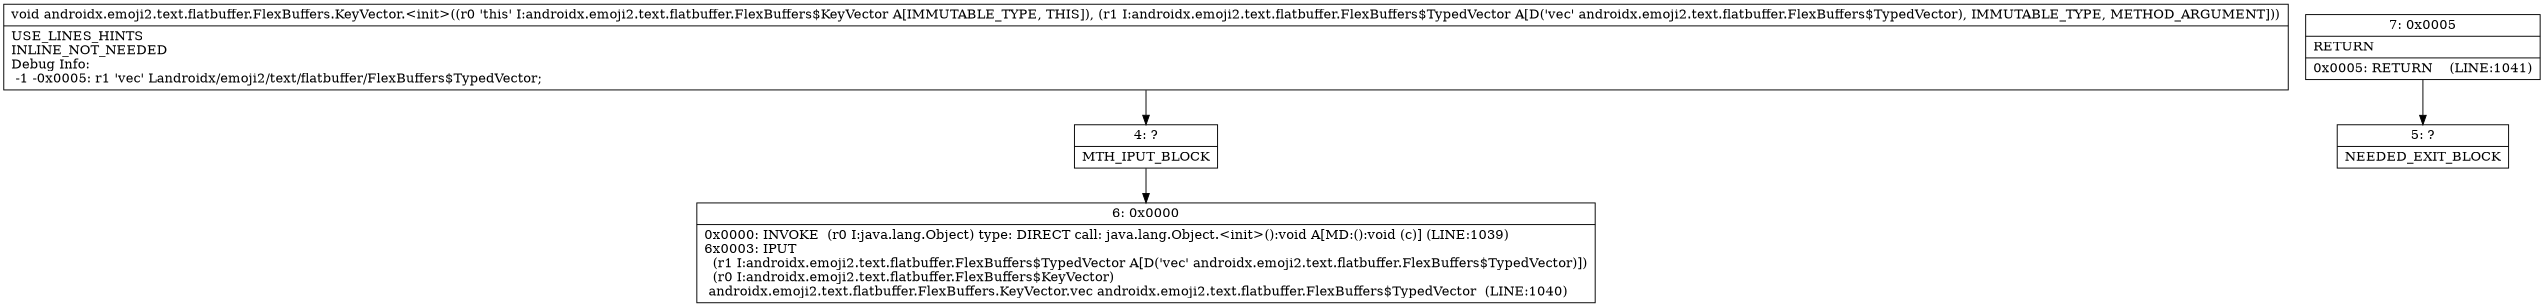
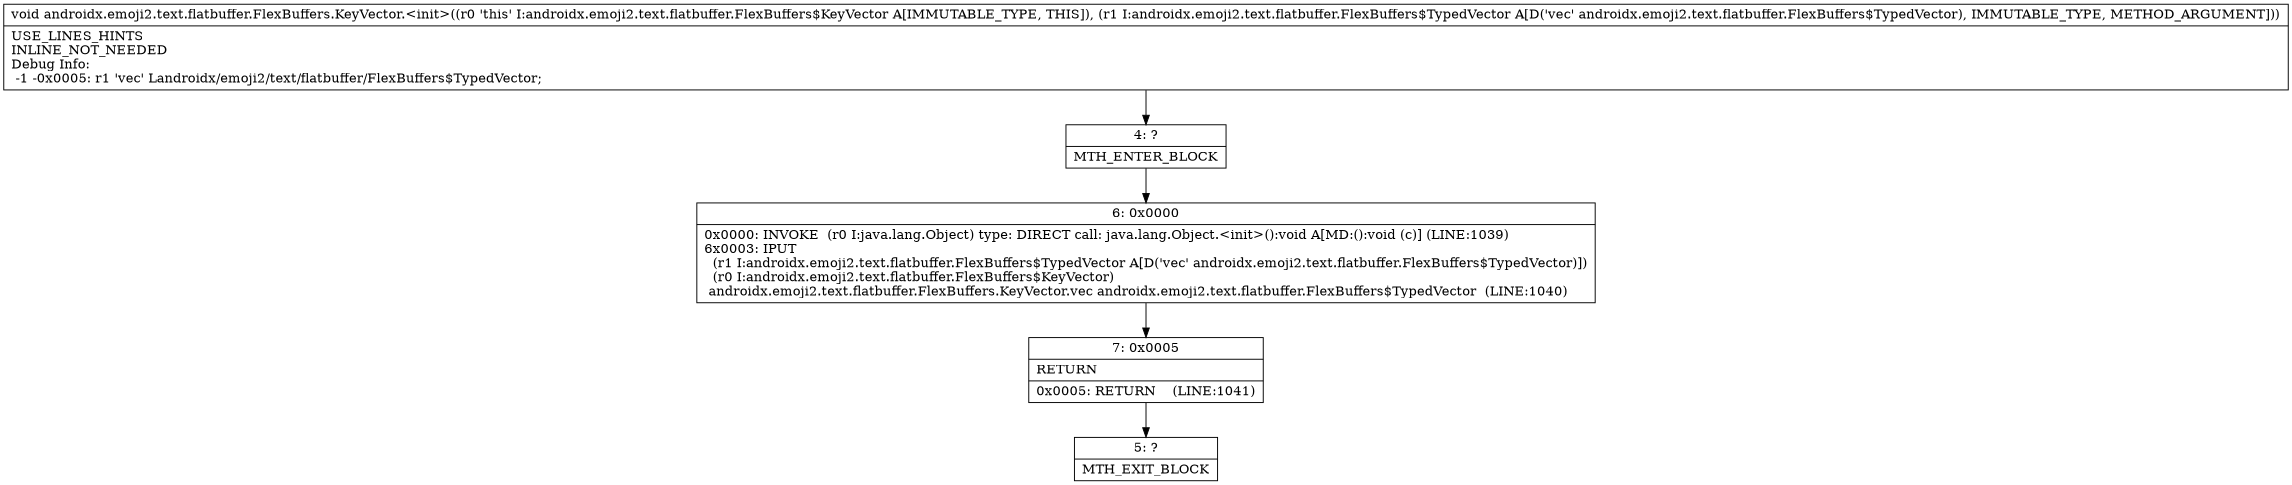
node "4: ?": text "MTH_IPUT_BLOCK" -> "MTH_ENTER_BLOCK"
node "5: ?": text "NEEDED_EXIT_BLOCK" -> "MTH_EXIT_BLOCK"
edge "6: 0x0000" -> "7: 0x0005": added
